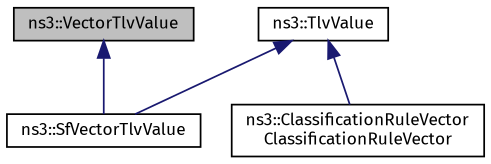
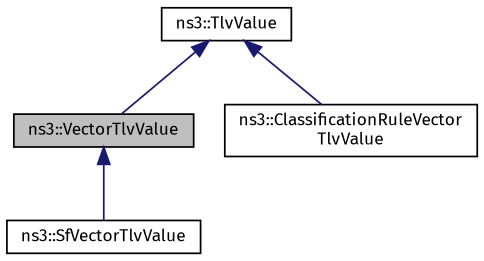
edge "ns3::SfVectorTlvValue" -> "ns3::TlvValue": now "ns3::VectorTlvValue" -> "ns3::TlvValue"
node "ns3::ClassificationRuleVector ClassificationRuleVector": label "ns3::ClassificationRuleVector ClassificationRuleVector" -> "ns3::ClassificationRuleVector TlvValue"
